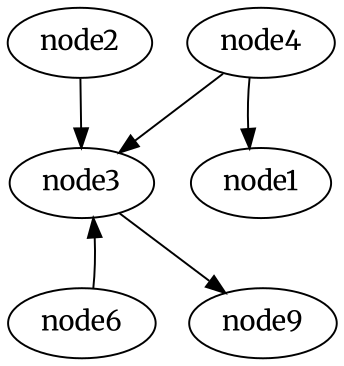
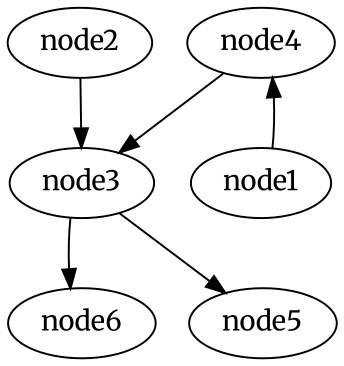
edge "node4" -> "node1": reversed
edge "node6" -> "node3": reversed
node "node9": label "node9" -> "node5"
